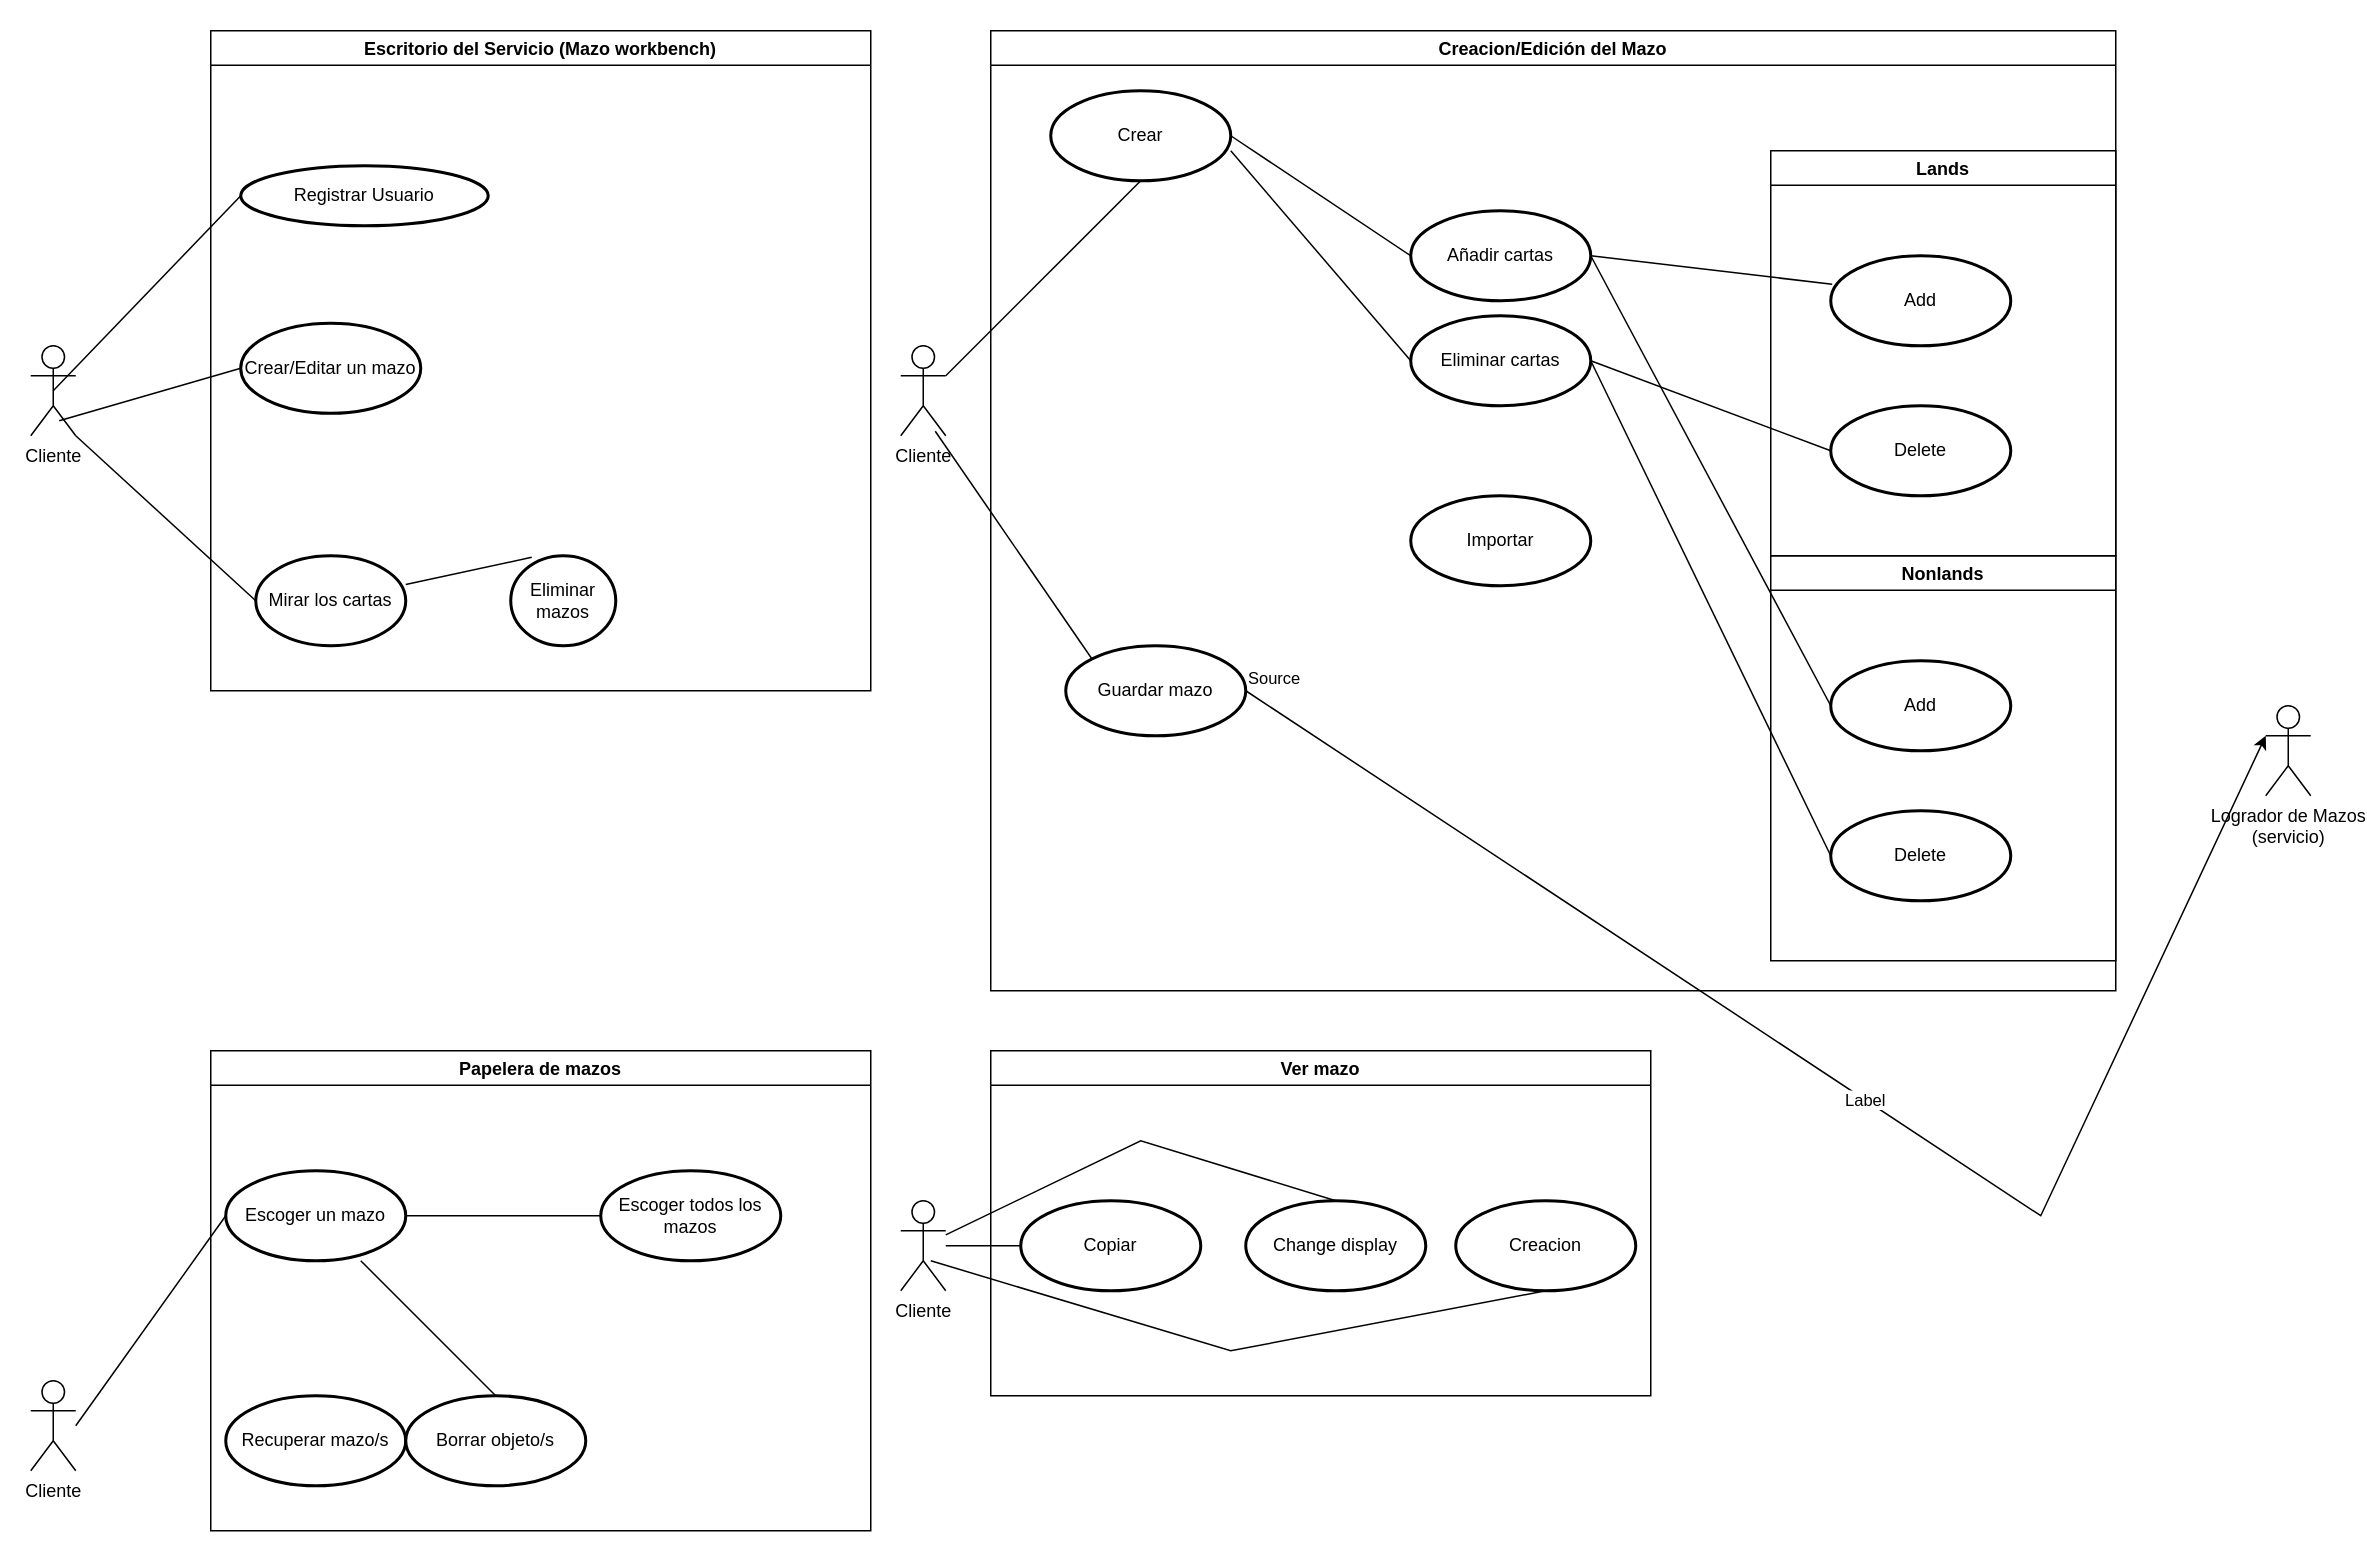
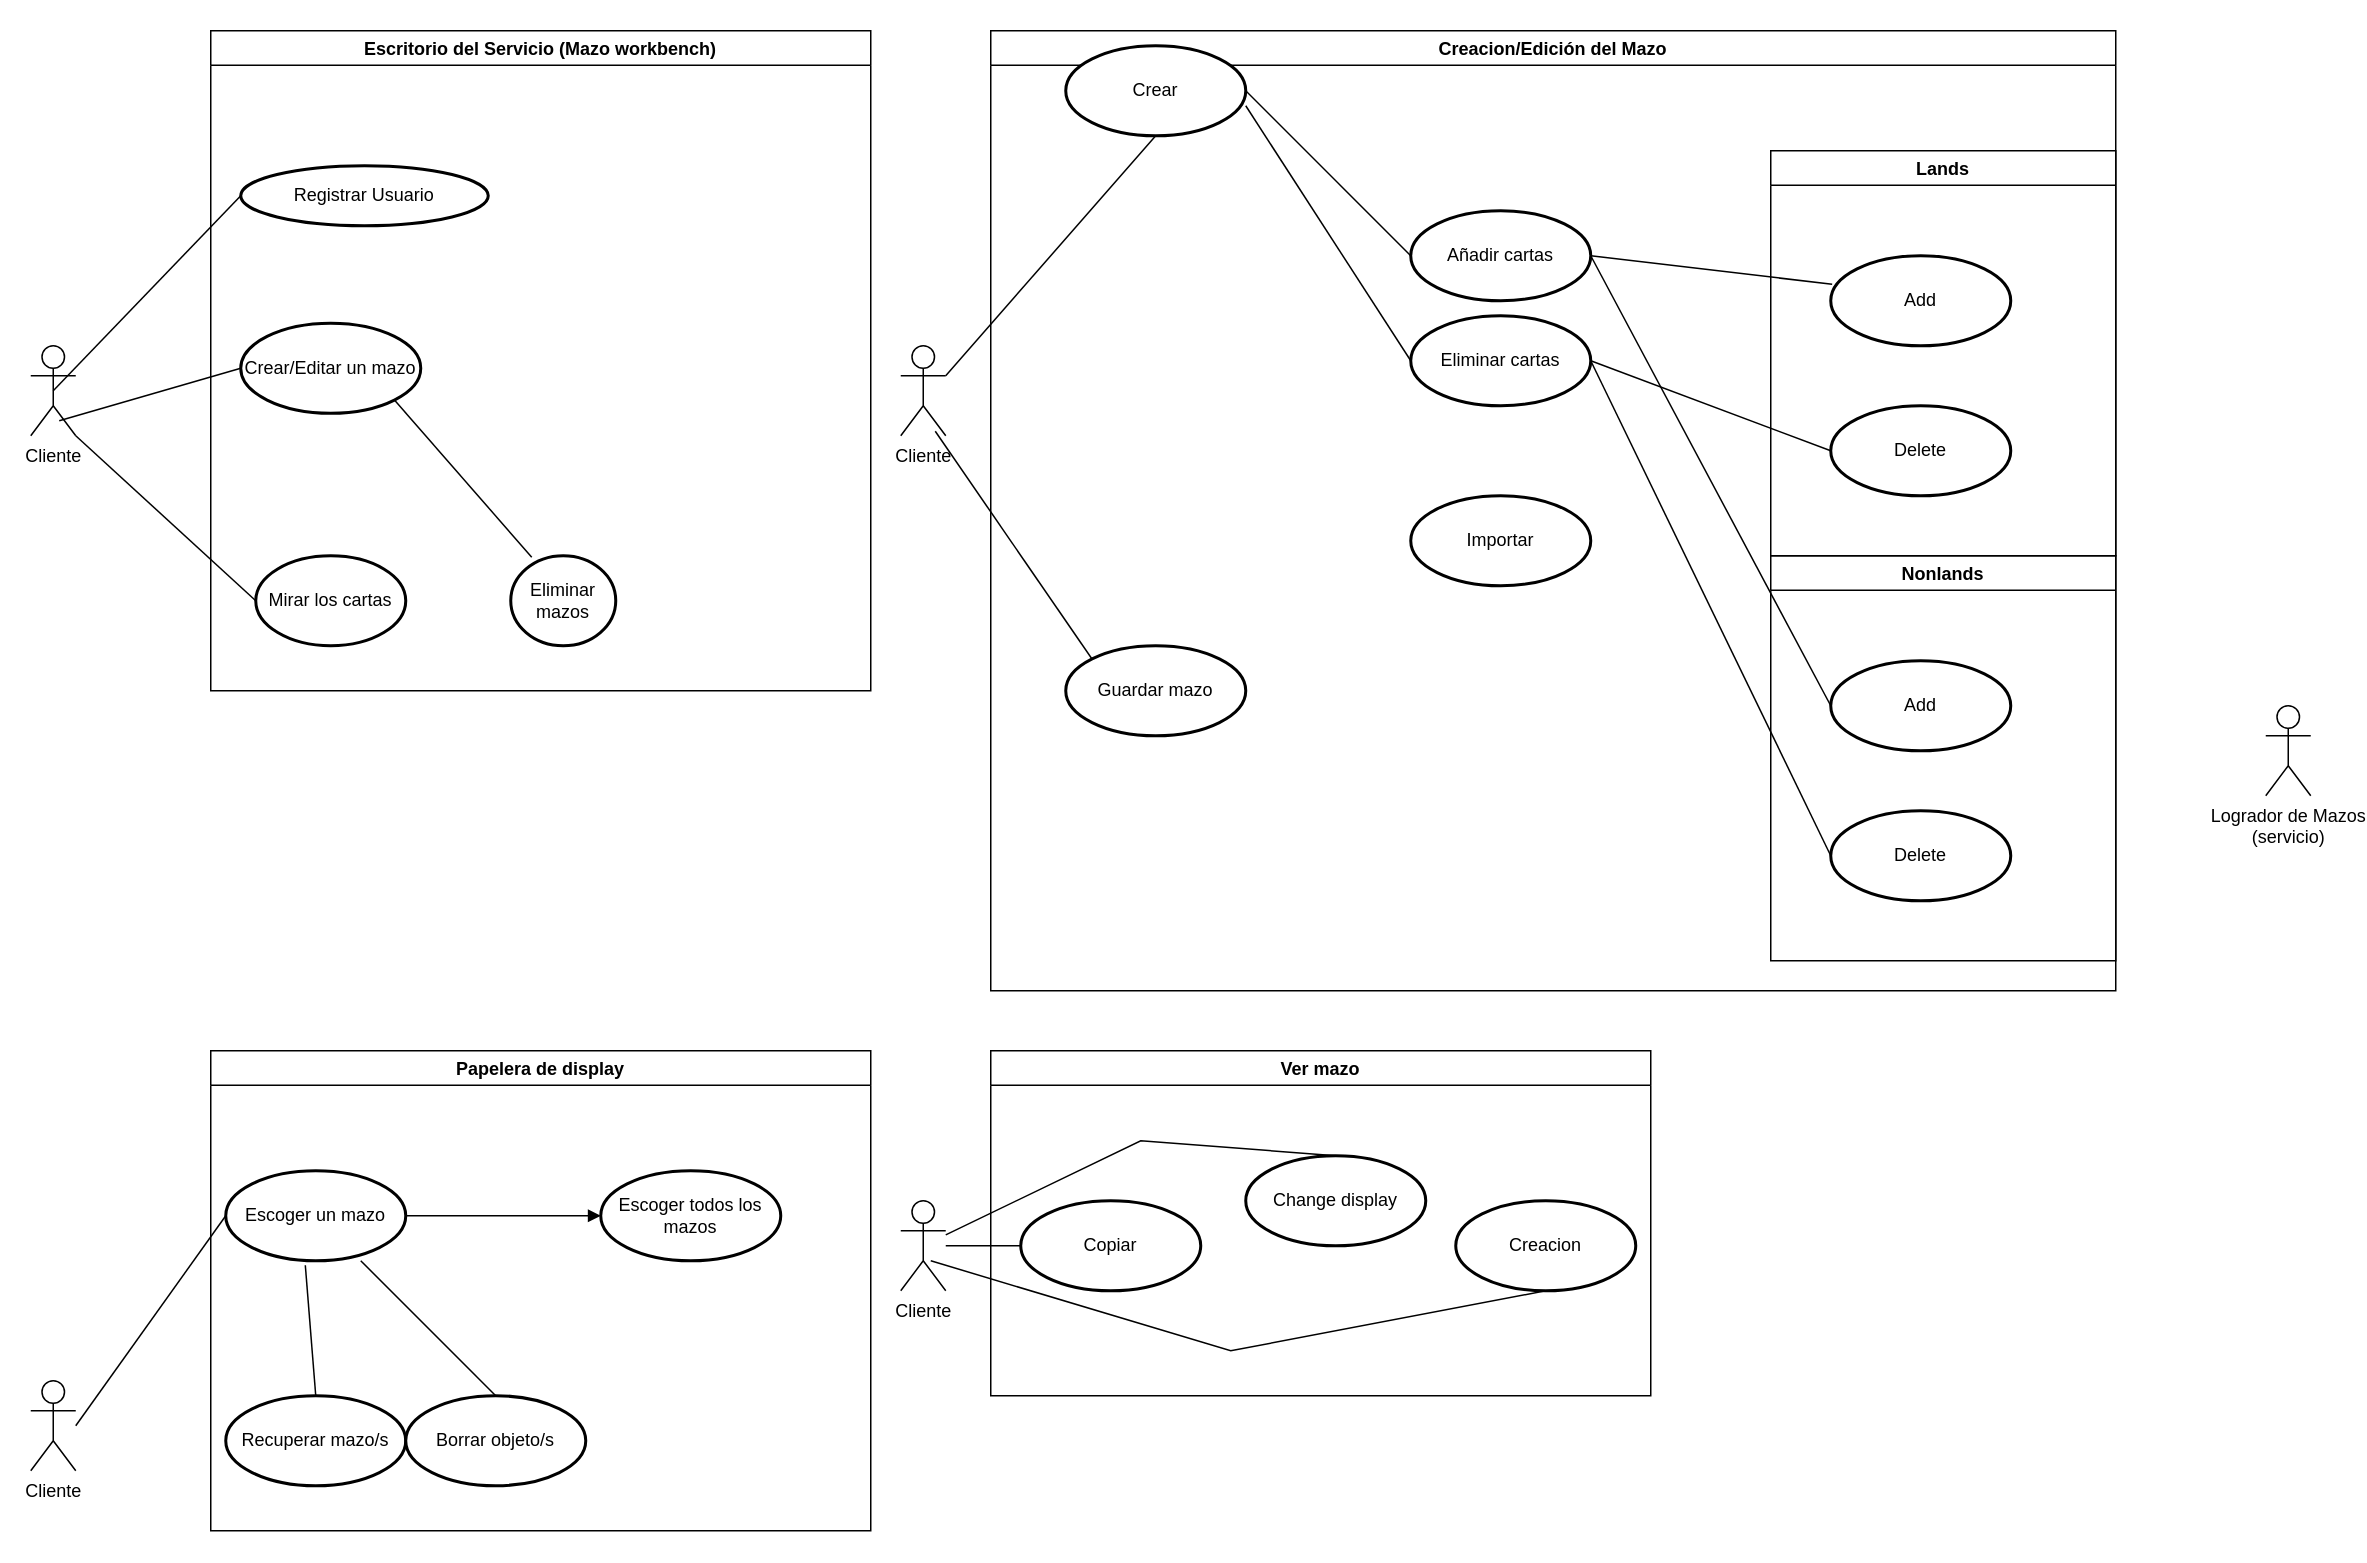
node "Crear": moved (1141, 136) -> (1156, 91)
edge "Mirar los cartas" -- "Eliminar mazos": now "Crear/Editar un mazo" -- "Eliminar mazos"
node "Papelera de mazos": label "Papelera de mazos" -> "Papelera de display"
edge "Guardar mazo" -> "Logrador de Mazos (servicio)": removed, labels "Source", "Label"
edge "Escoger un mazo" -- "Escoger todos los mazos": arrowhead none -> block
node "Change display": moved (1336, 1246) -> (1336, 1201)
edge "Escoger un mazo" -- "Recuperar mazo/s": added
